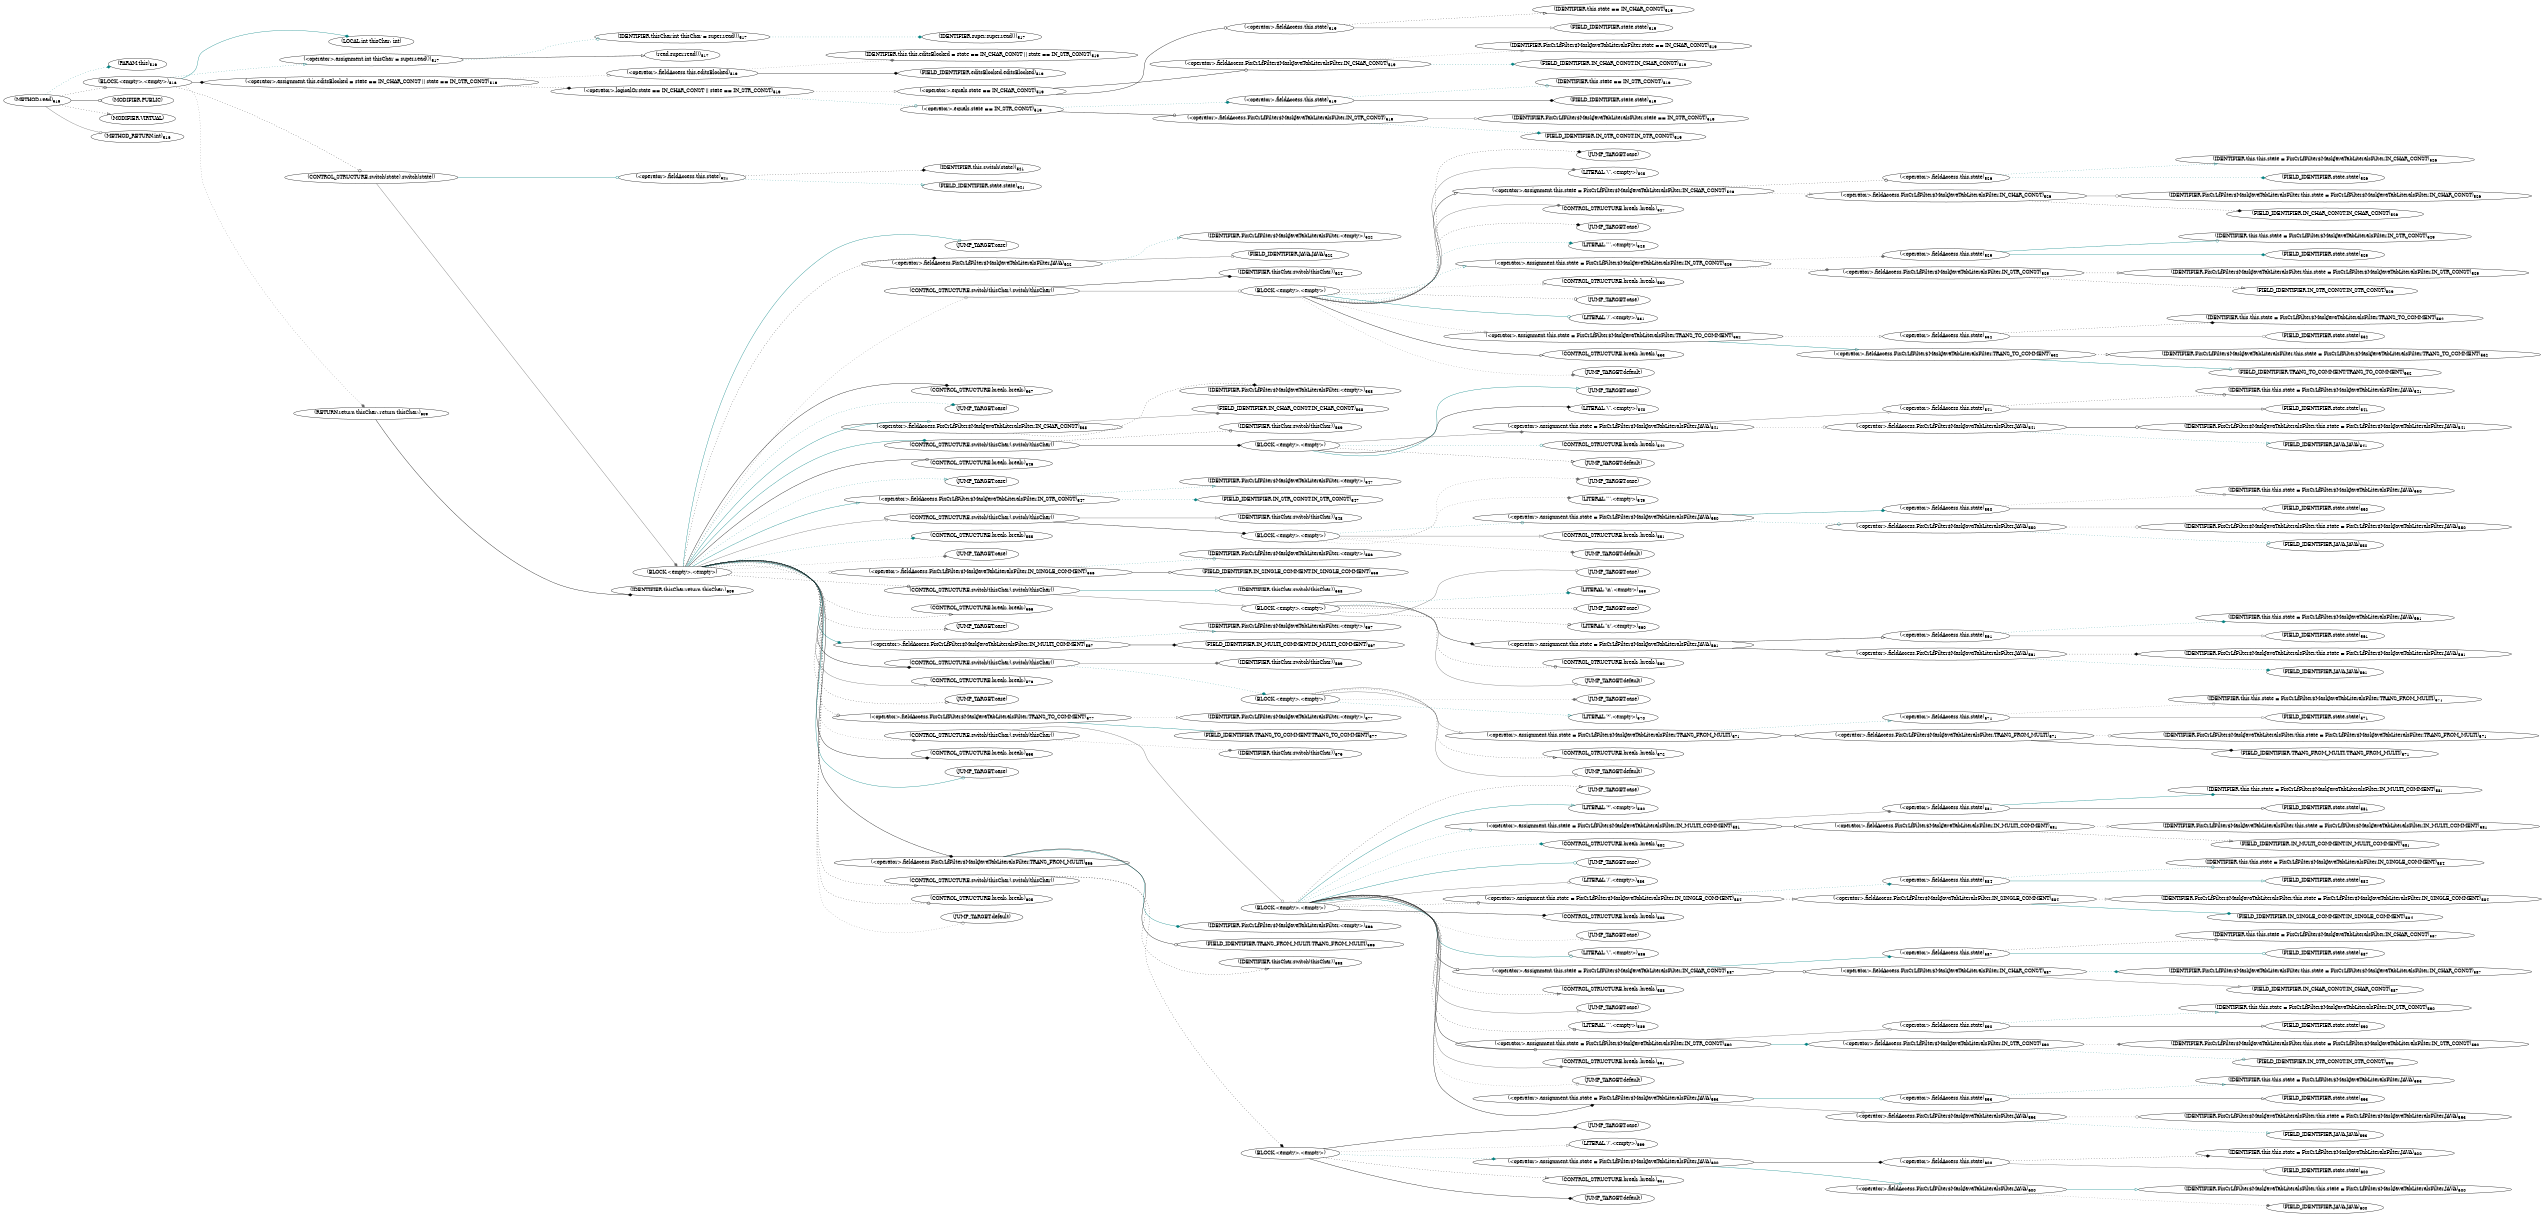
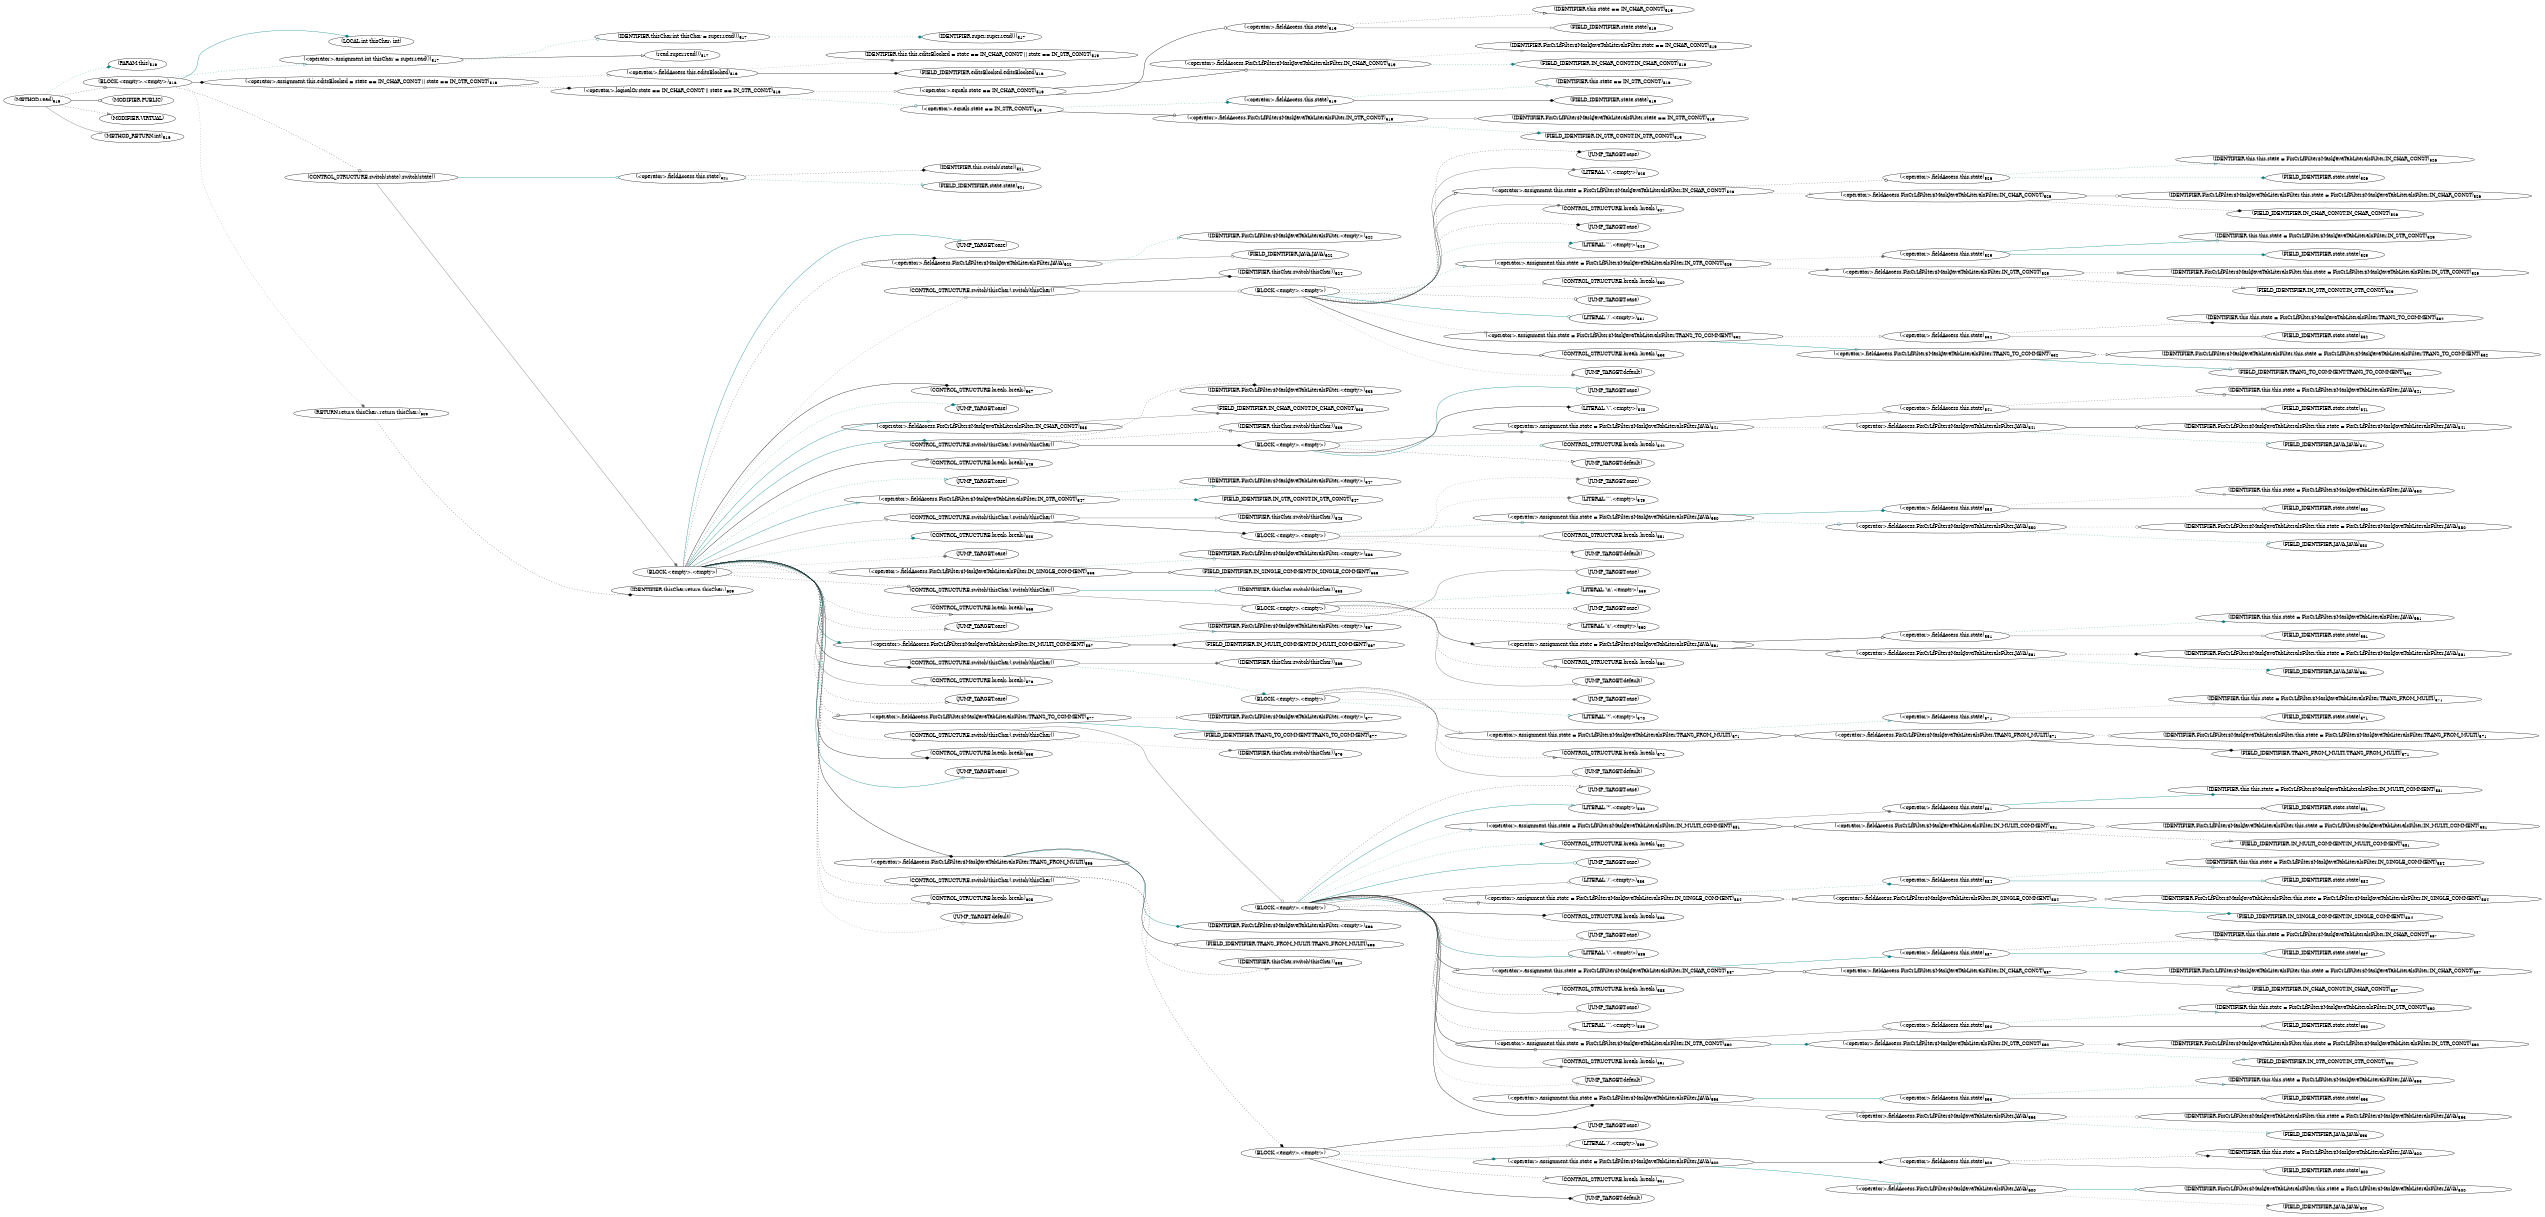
edge "(RETURN,return thisChar;,return thisChar;)" -> "(IDENTIFIER,thisChar,return thisChar;)": style solid -> dotted
